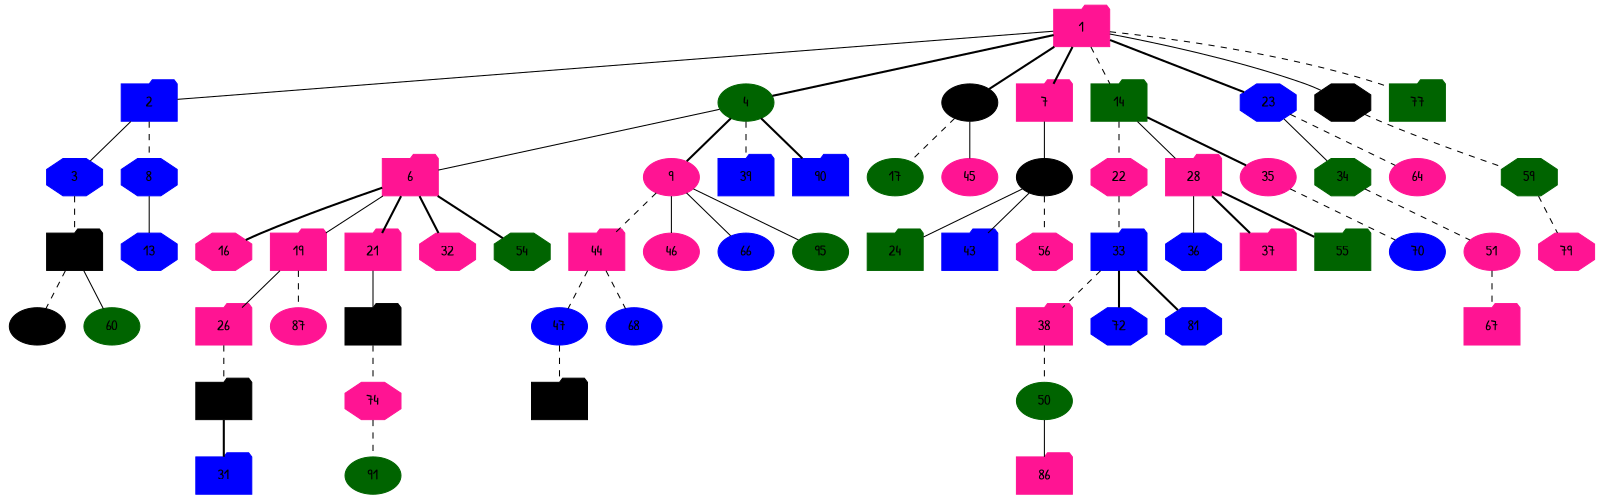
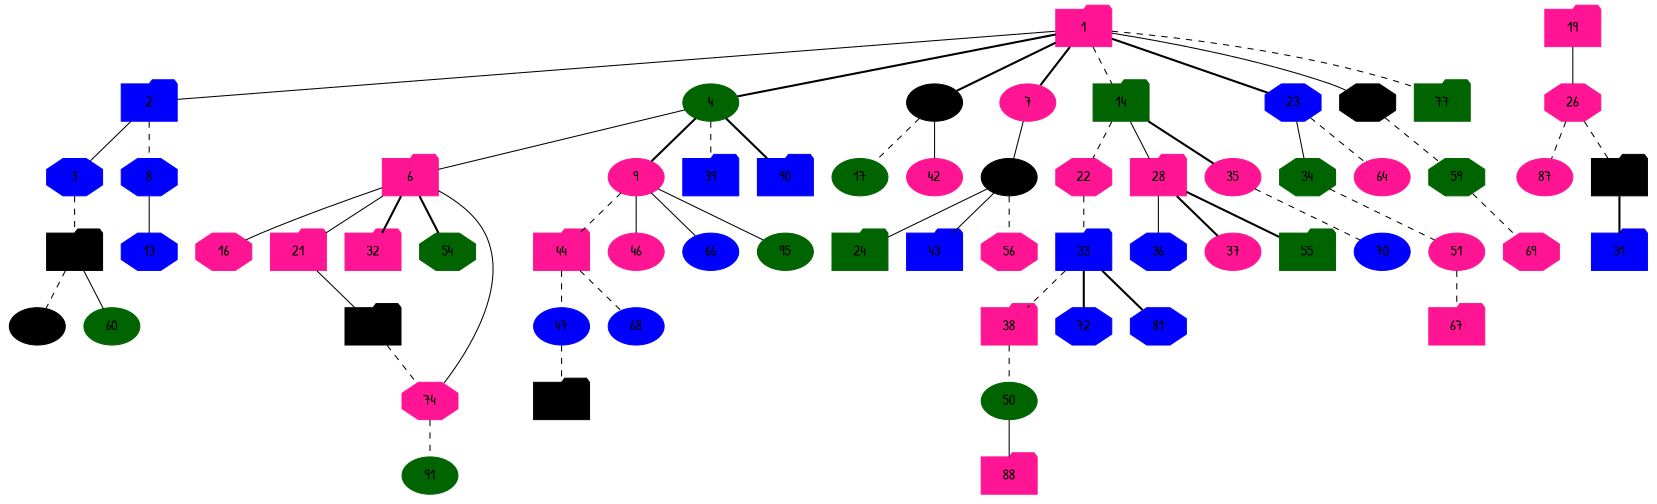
node "7": shape folder -> ellipse
node "45": label "45" -> "42"
edge "6" -- "16": style bold -> solid
edge "6" -- "19": now "6" -- "74"
edge "6" -- "21": style bold -> solid
node "32": shape octagon -> folder
node "37": shape folder -> ellipse
node "79": label "79" -> "69"
edge "19" -- "87": now "26" -- "87"
node "26": shape folder -> octagon
node "86": label "86" -> "88"
